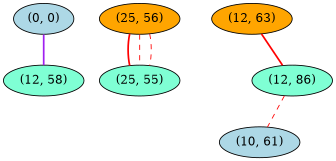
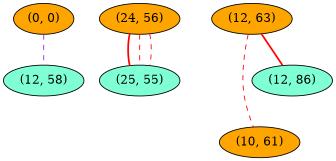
node "(0, 0)": fillcolor lightblue -> orange
node "(25, 56)": label "(25, 56)" -> "(24, 56)"
edge "(0, 0)" -- "(12, 58)": style bold -> dashed
edge "(12, 86)" -- "(10, 61)": now "(12, 63)" -- "(10, 61)"
node "(10, 61)": fillcolor lightblue -> orange
